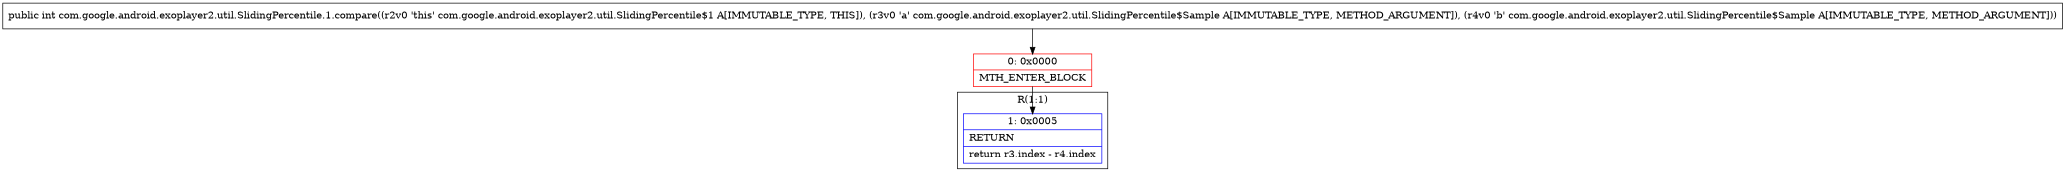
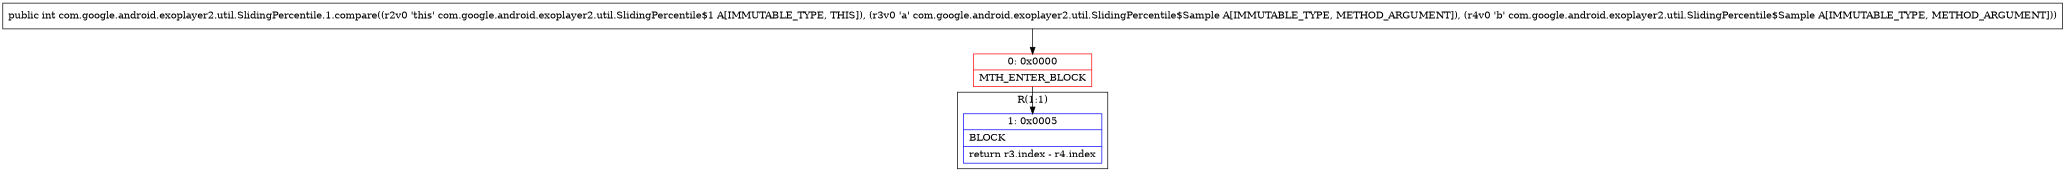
node "1: 0x0005": text "RETURN" -> "BLOCK"
